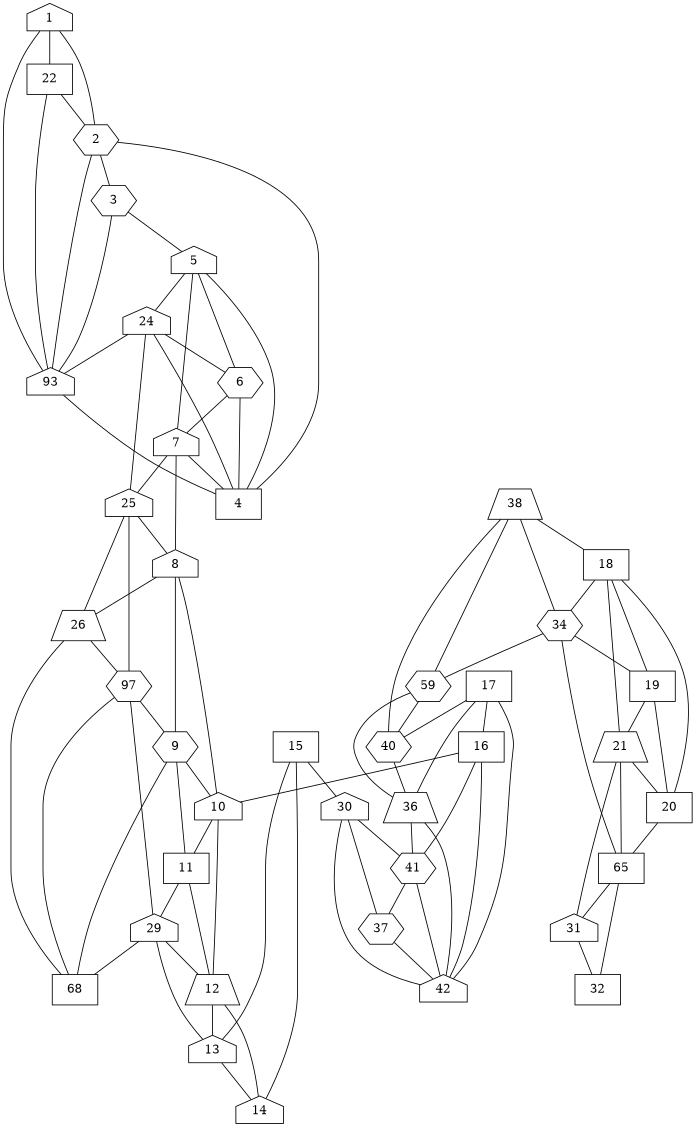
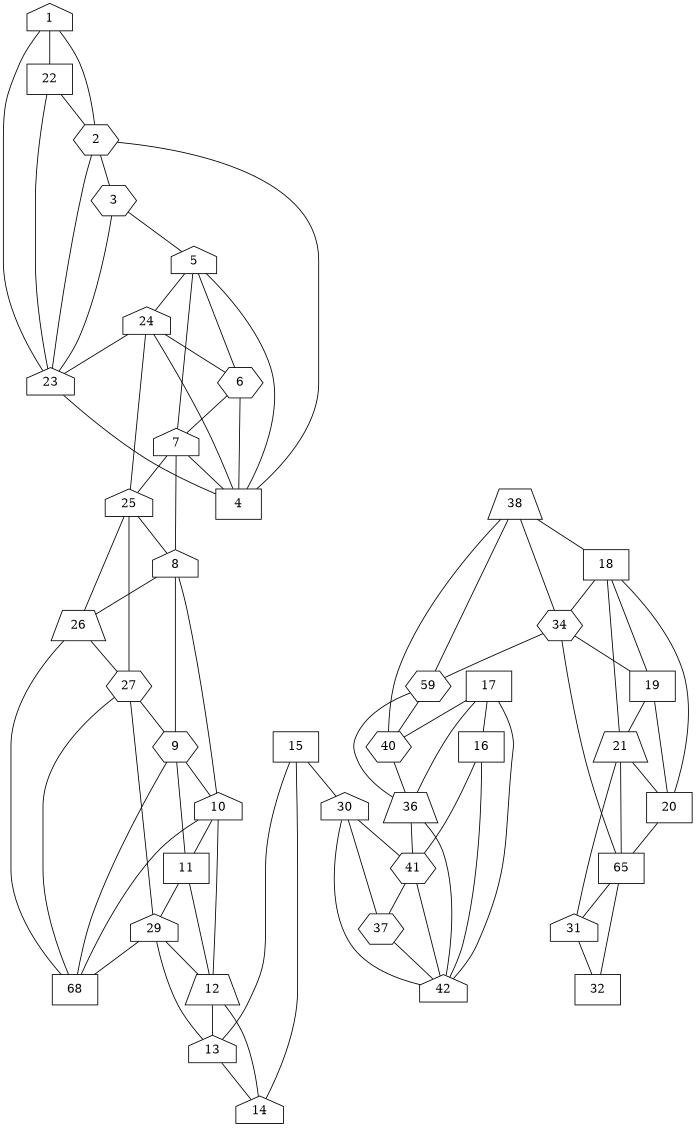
node "93": label "93" -> "23"
node "97": label "97" -> "27"
edge "16" -- "10": now "68" -- "10"
